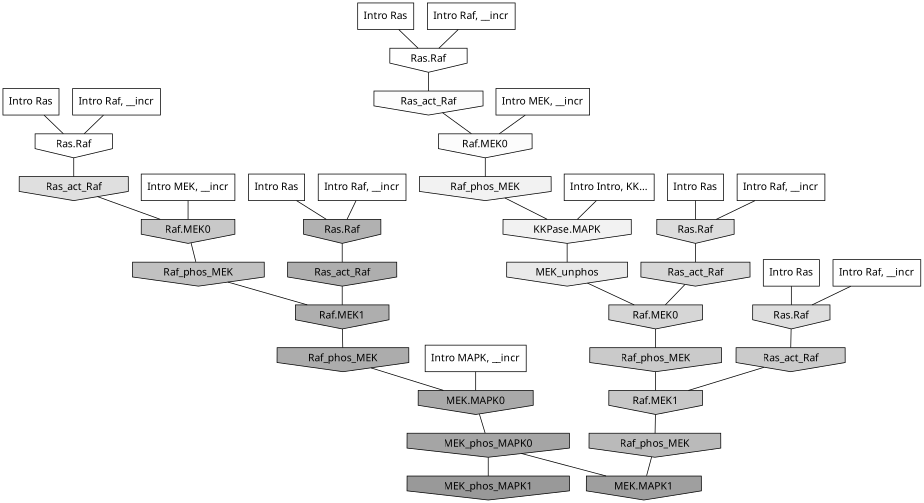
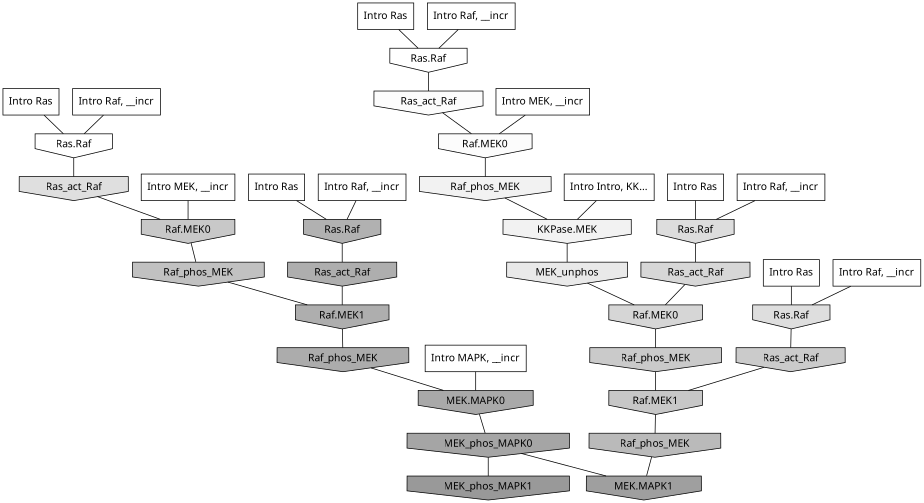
node "KKPase.MAPK": label "KKPase.MAPK" -> "KKPase.MEK"
